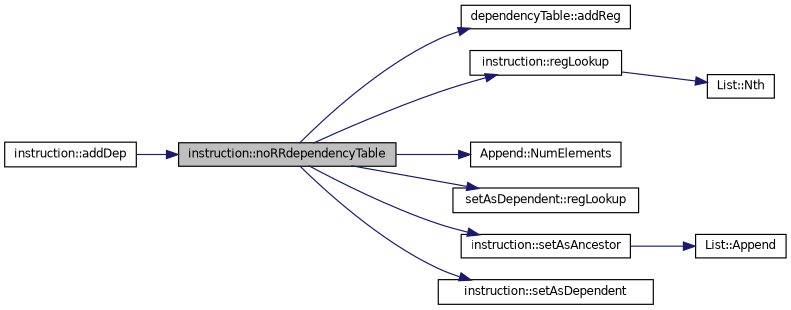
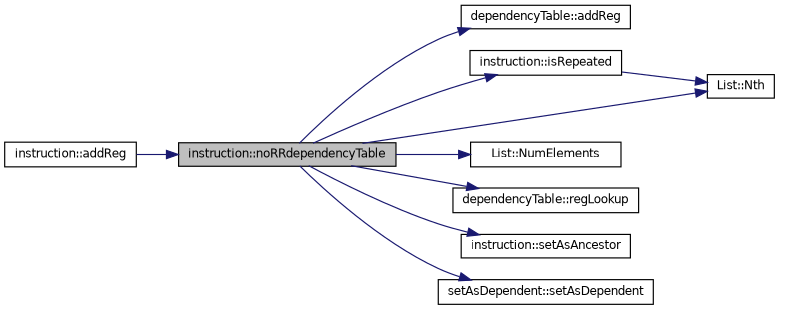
node "instruction::regLookup": label "instruction::regLookup" -> "instruction::isRepeated"
edge "instruction::noRRdependencyTable" -> "List::Nth": added
node "instruction::addDep": label "instruction::addDep" -> "instruction::addReg"
node "Append::NumElements": label "Append::NumElements" -> "List::NumElements"
node "setAsDependent::regLookup": label "setAsDependent::regLookup" -> "dependencyTable::regLookup"
node "List::Append": removed
node "instruction::setAsDependent": label "instruction::setAsDependent" -> "setAsDependent::setAsDependent"
